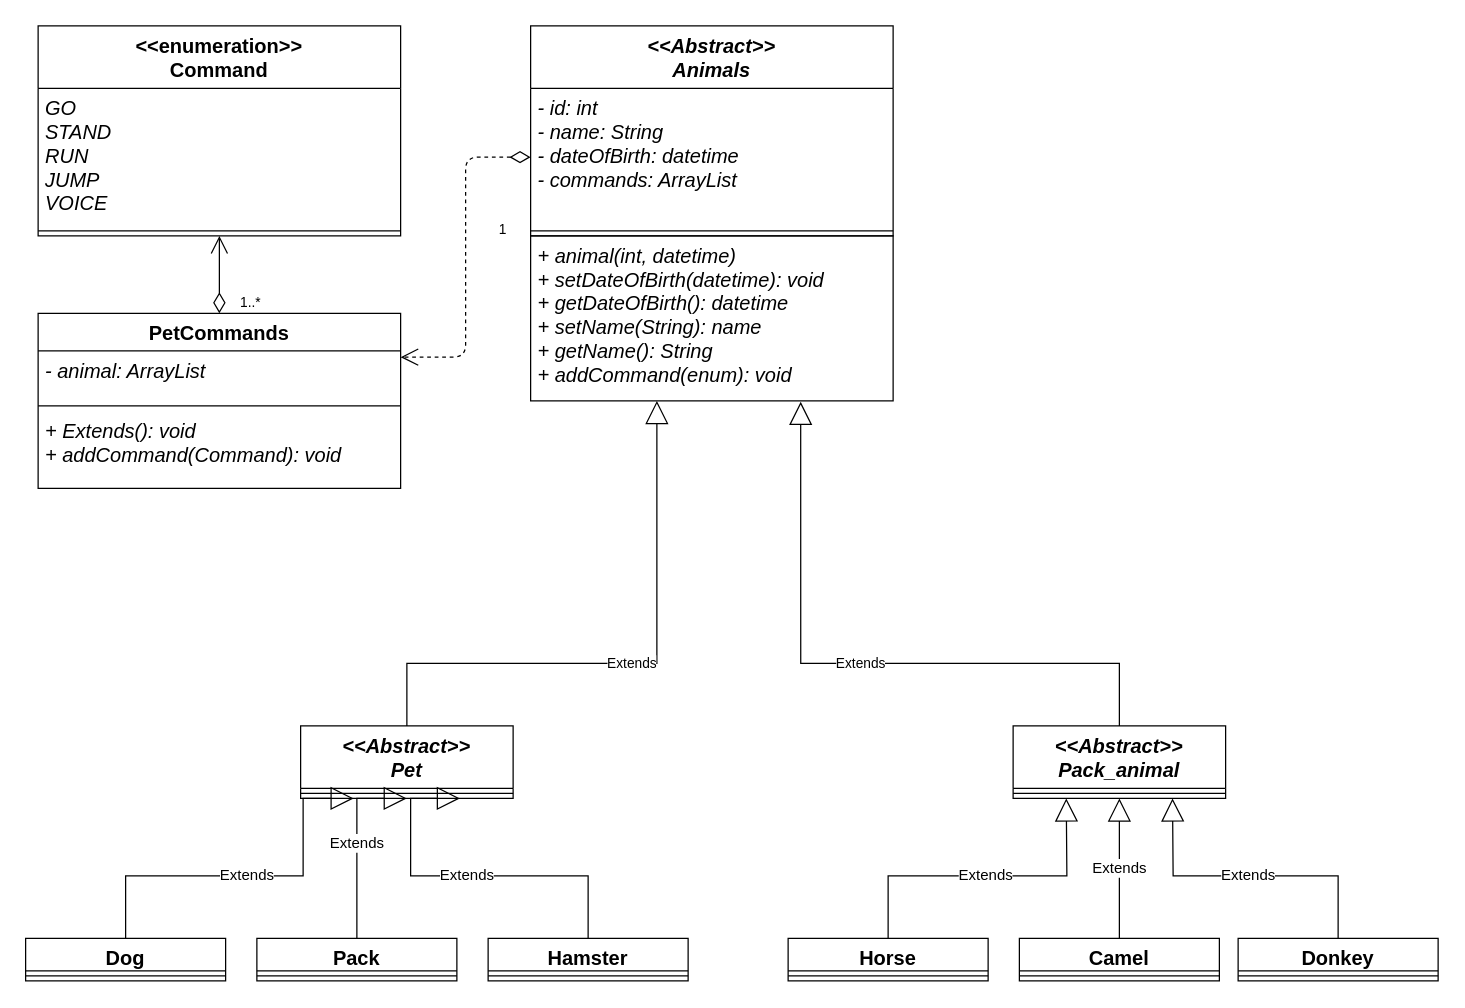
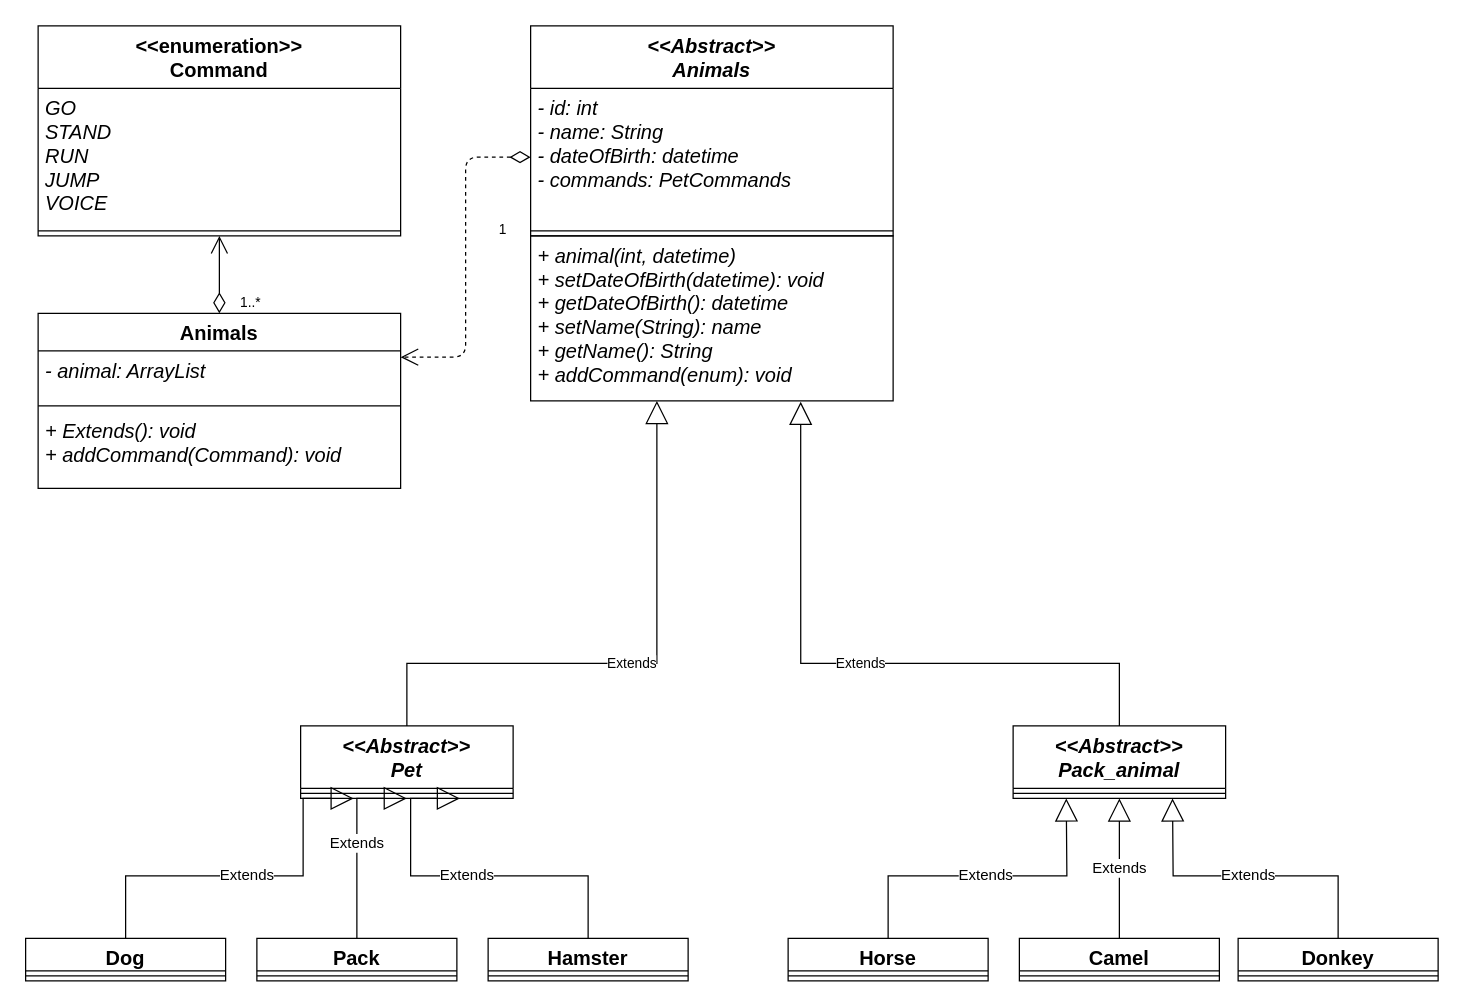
node "- id: int - name: String - dateOfBirth: datetime - commands: ArrayList": label "- id: int - name: String - dateOfBirth: datetime - commands: ArrayList" -> "- id: int - name: String - dateOfBirth: datetime - commands: PetCommands"
node "PetCommands": label "PetCommands" -> "Animals"
